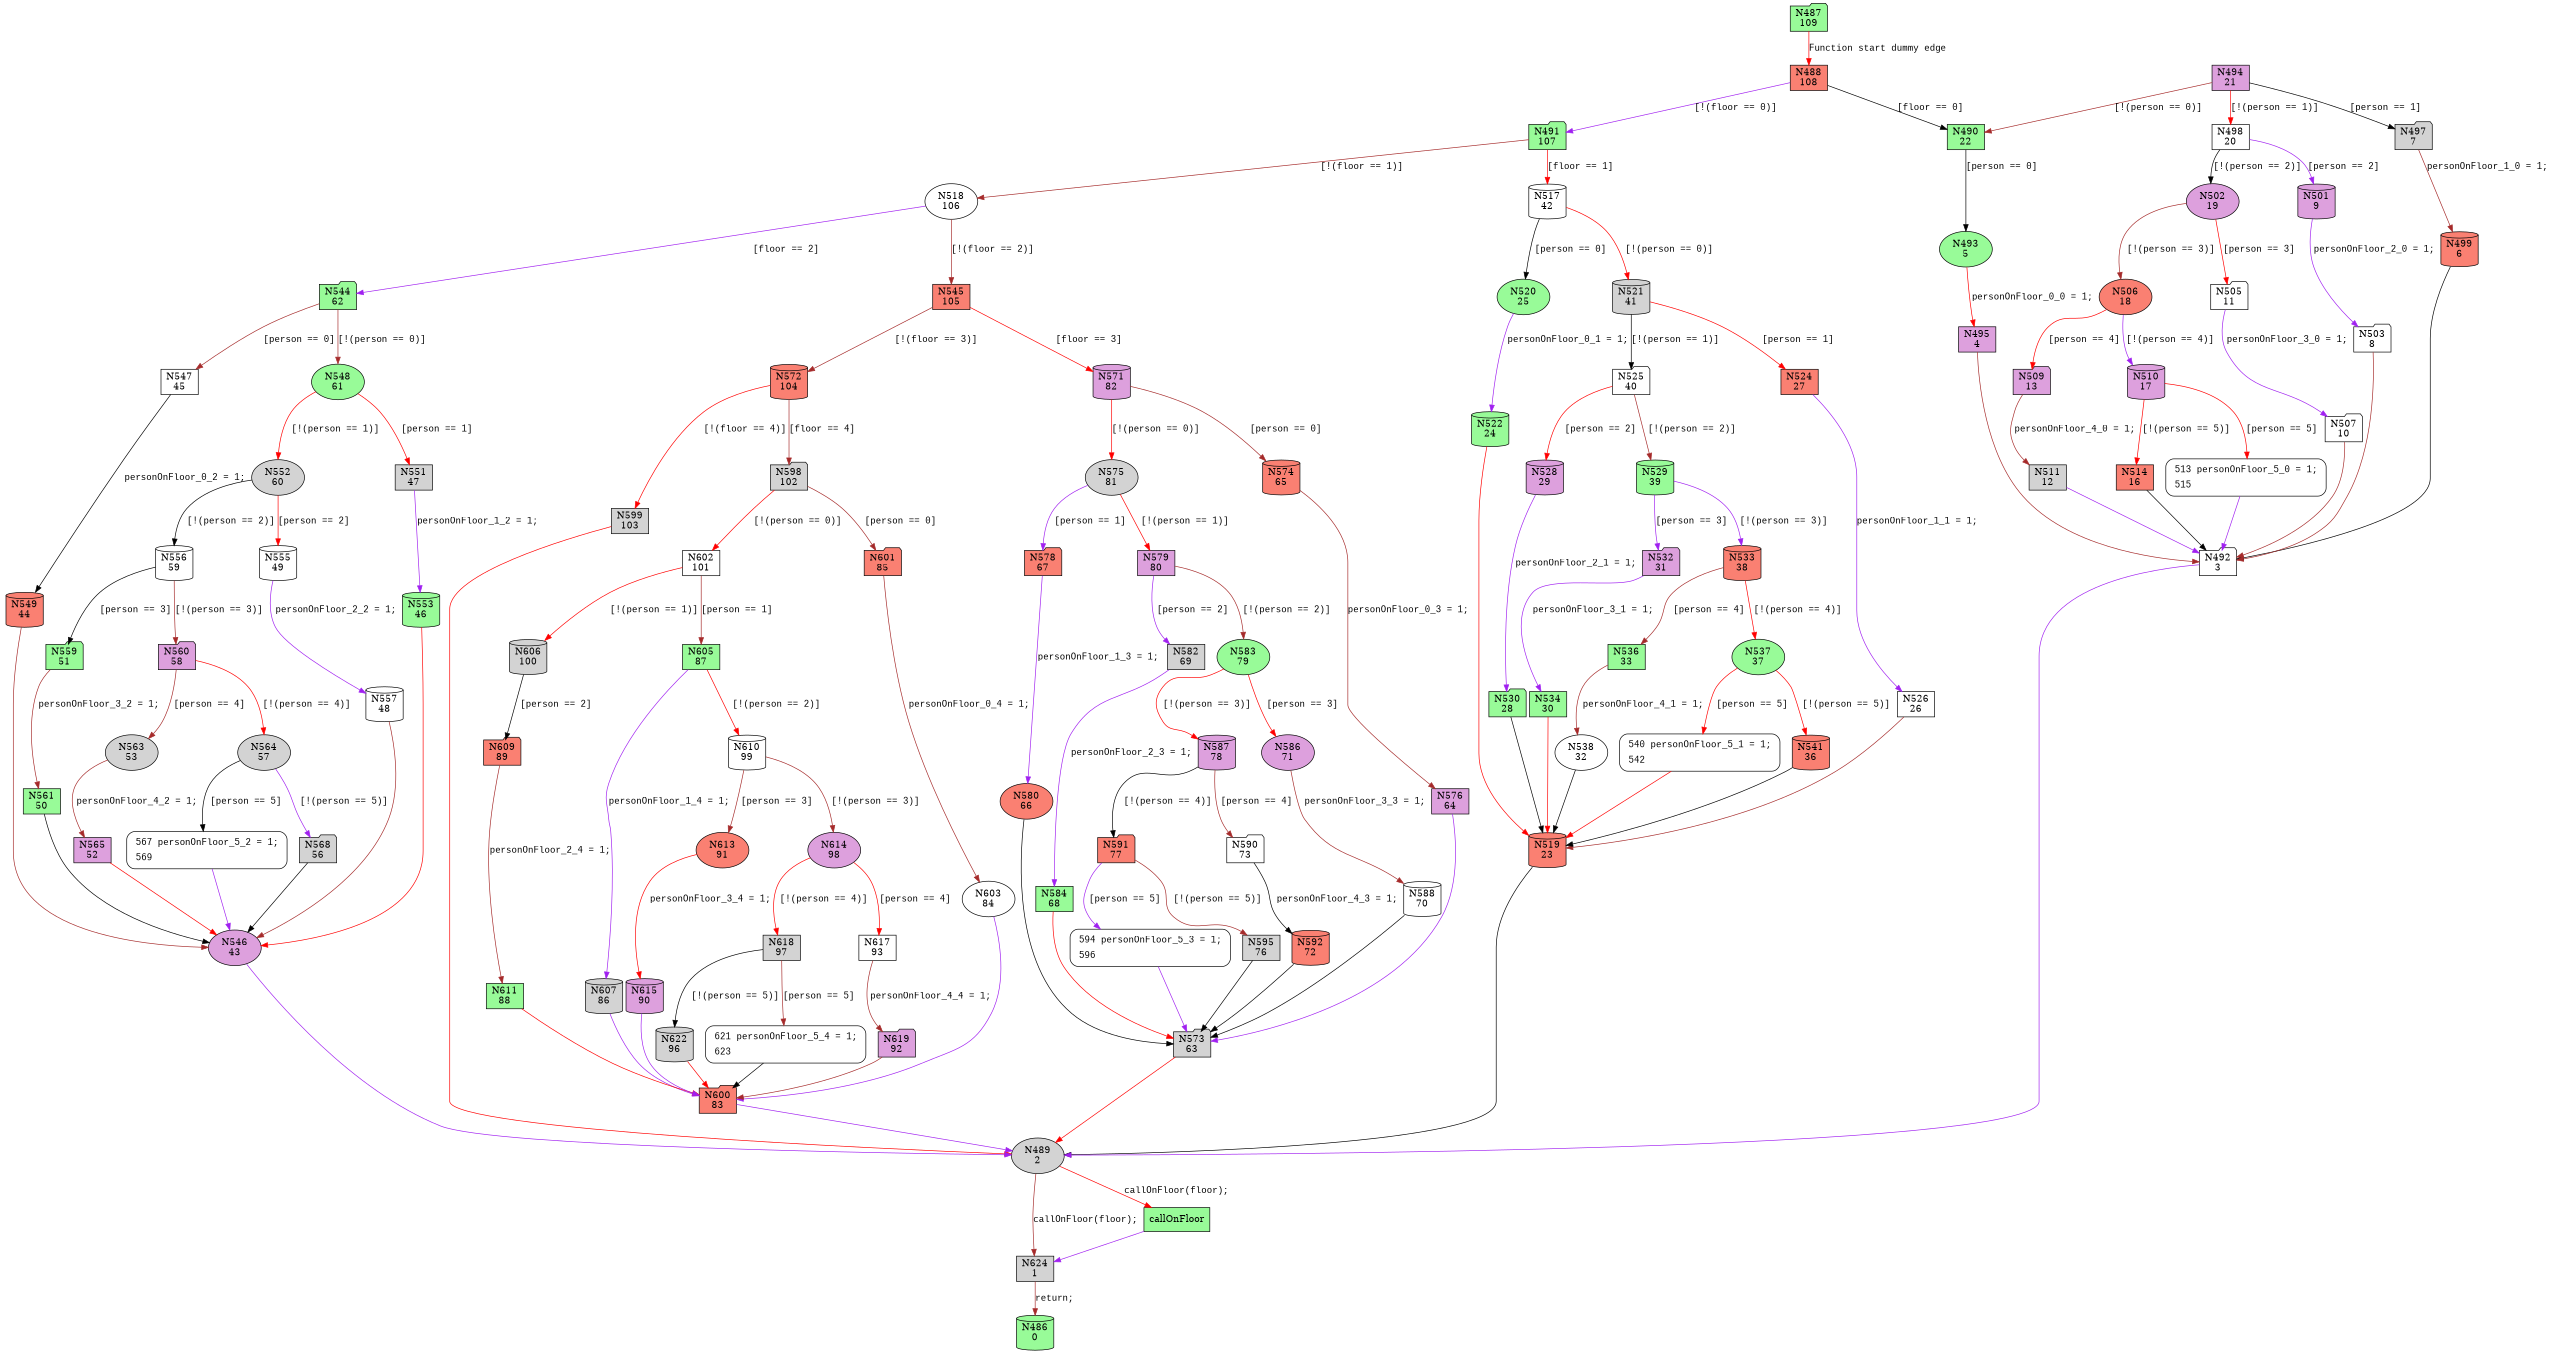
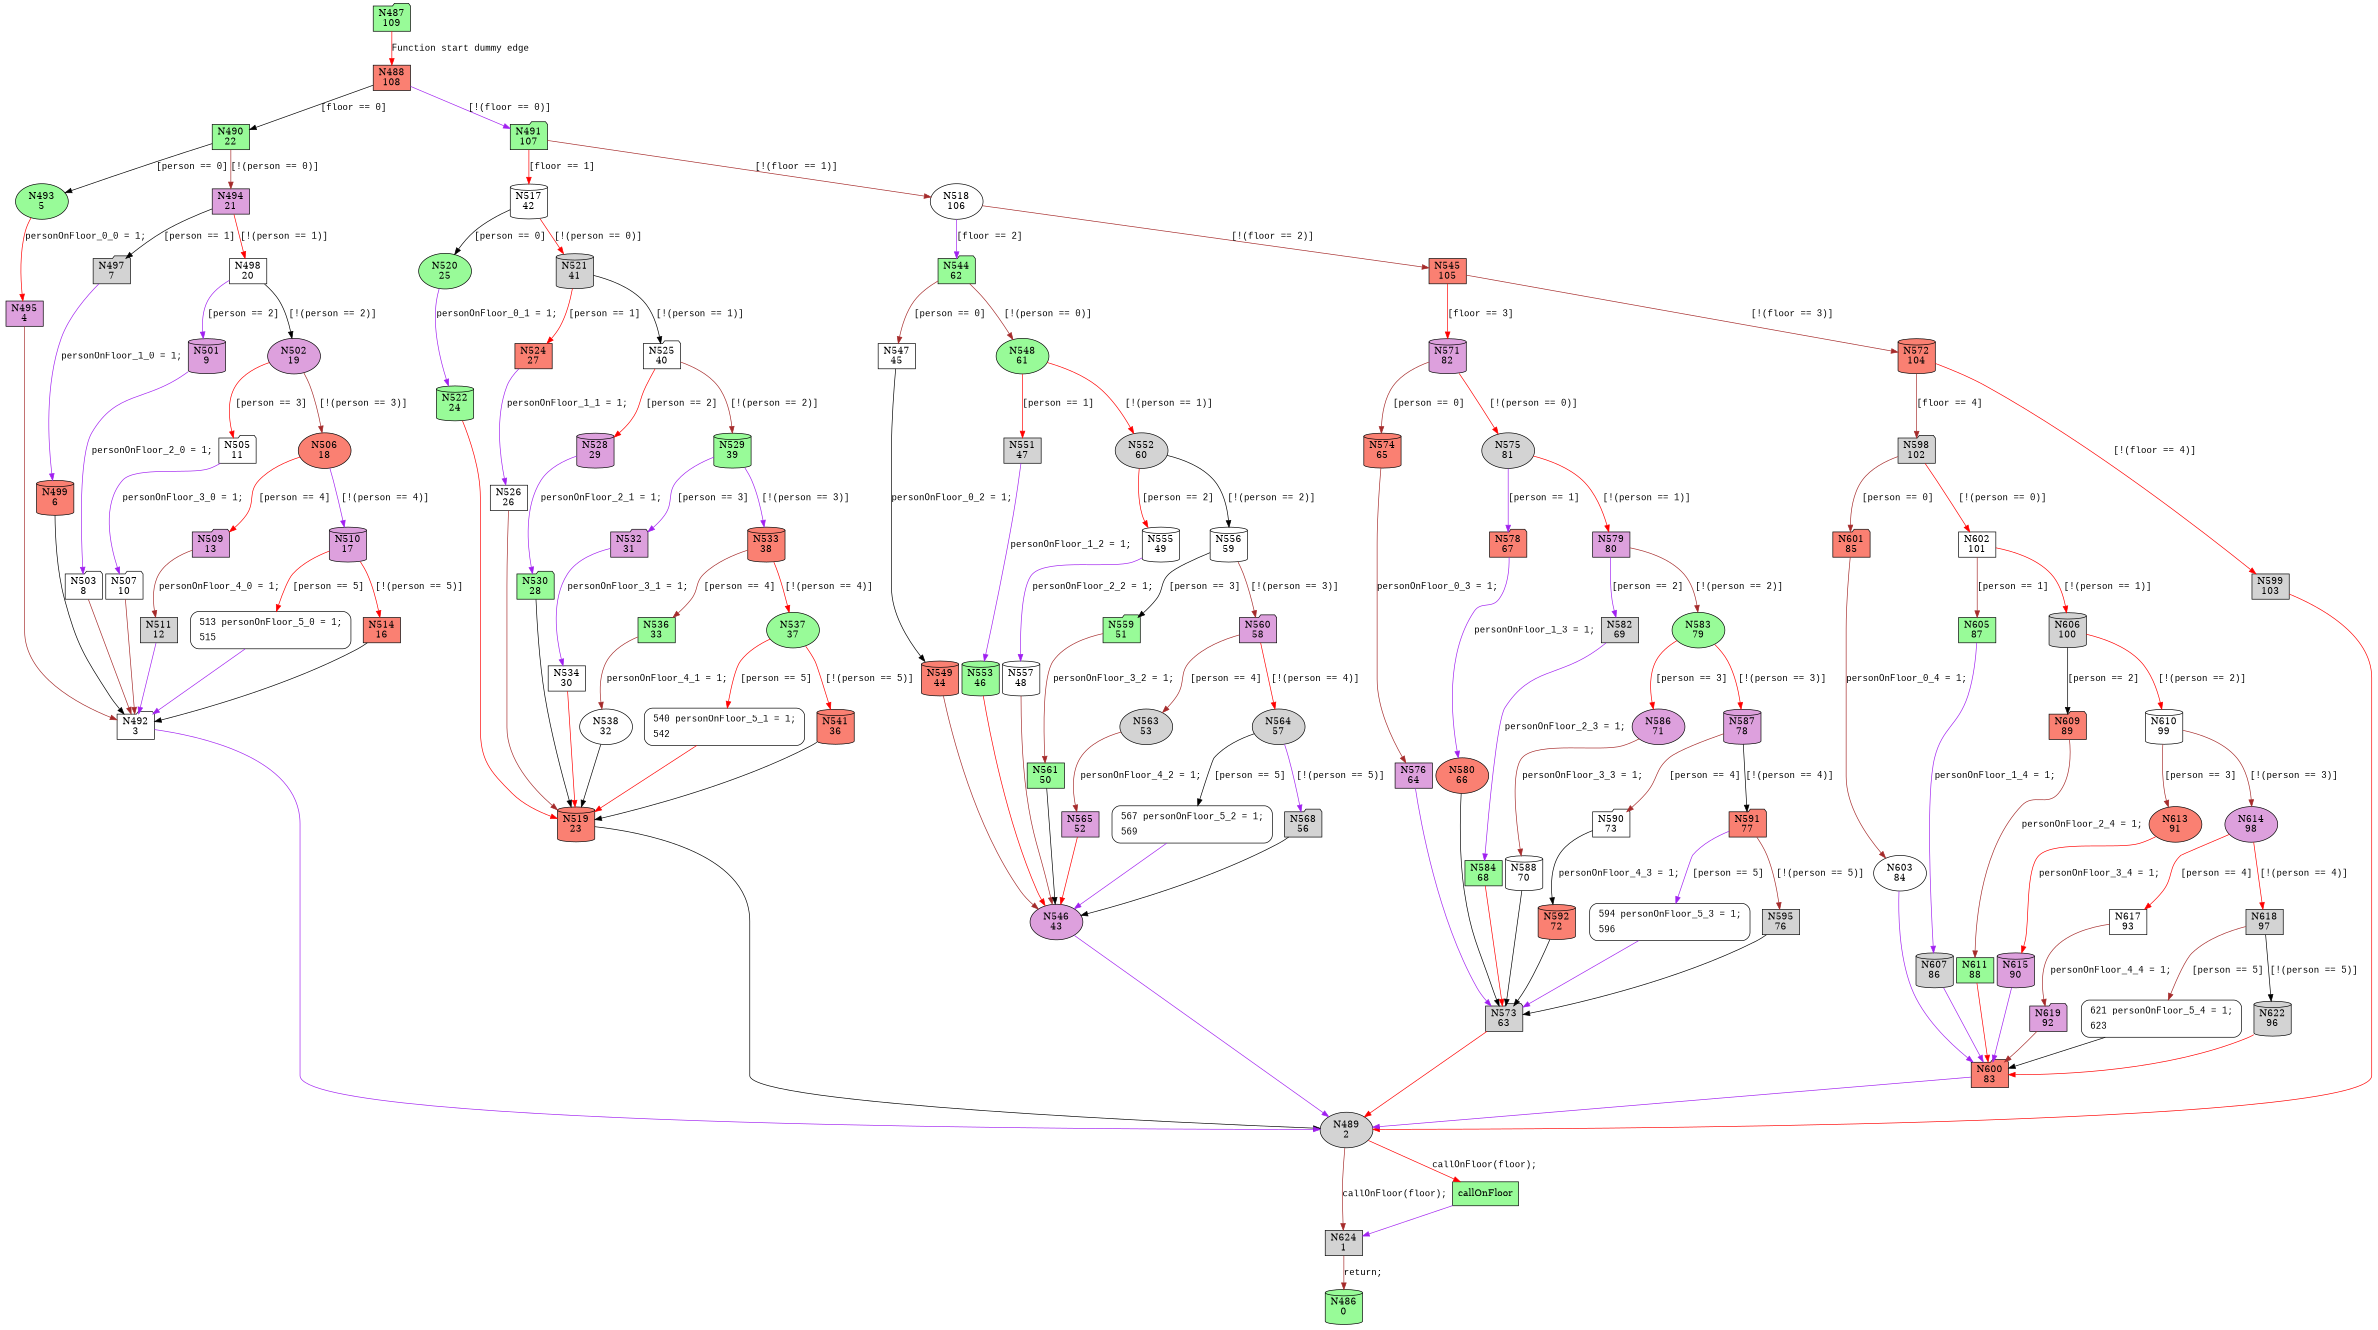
edge "N494 21" -> "N490 22": reversed
edge "N497 7" -> "N499 6": color brown -> purple
edge "N605 87" -> "N610 99": now "N606 100" -> "N610 99"
node "N534 30": fillcolor palegreen -> white
